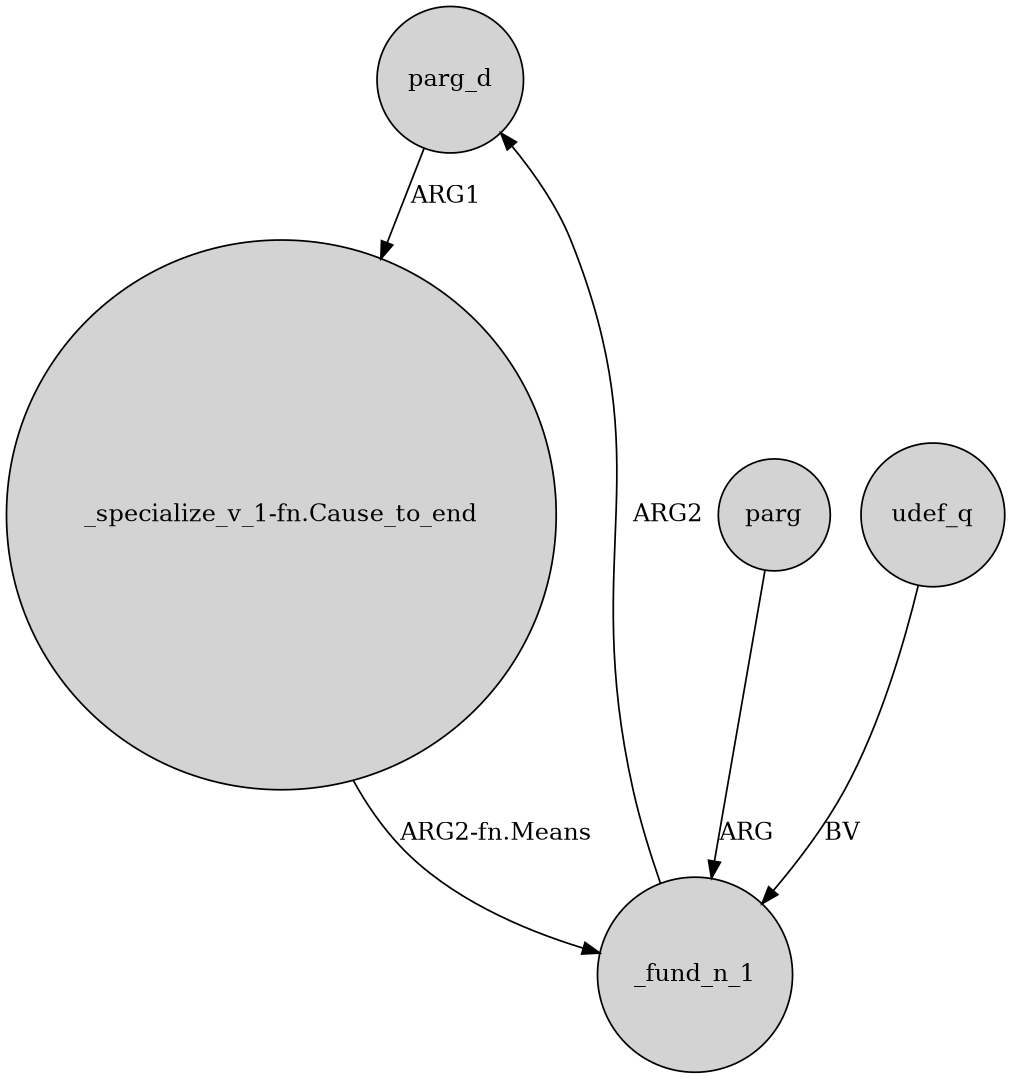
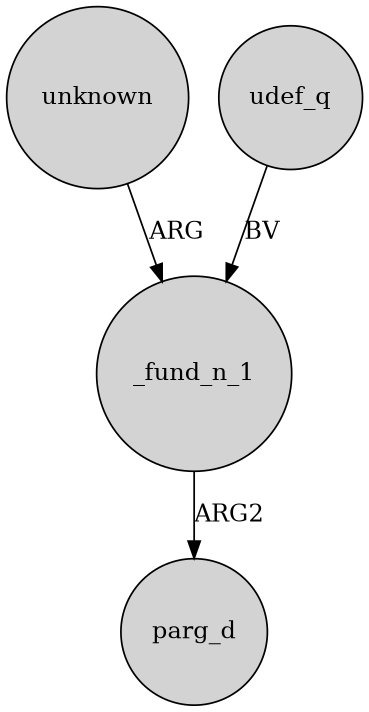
node "_specialize_v_1-fn.Cause_to_end": removed
node "parg": label "parg" -> "unknown"
